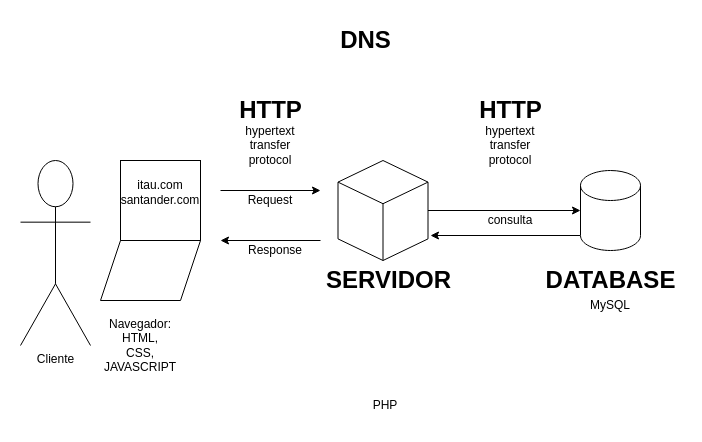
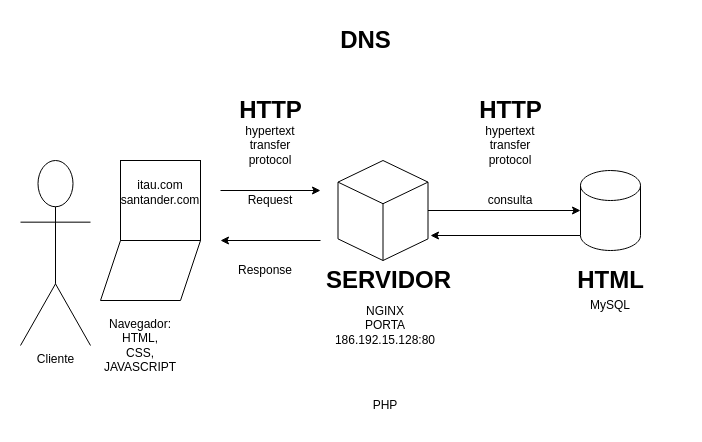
node "consulta": moved (511, 221) -> (511, 201)
node "Response": moved (276, 251) -> (266, 271)
node "DATABASE": label "DATABASE" -> "HTML"
node "NGINX PORTA 186.192.15.128:80": added
